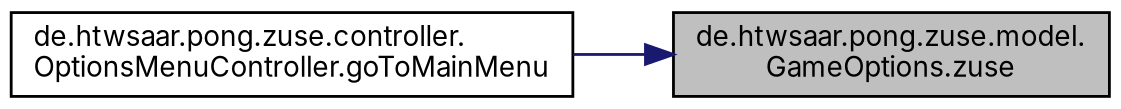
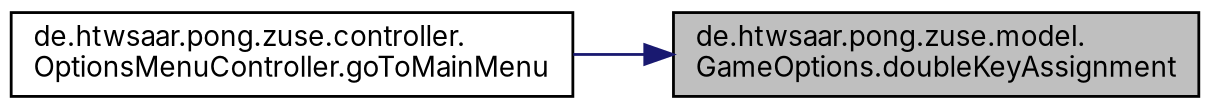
node "de.htwsaar.pong.zuse.model. GameOptions.zuse": label "de.htwsaar.pong.zuse.model. GameOptions.zuse" -> "de.htwsaar.pong.zuse.model. GameOptions.doubleKeyAssignment"
